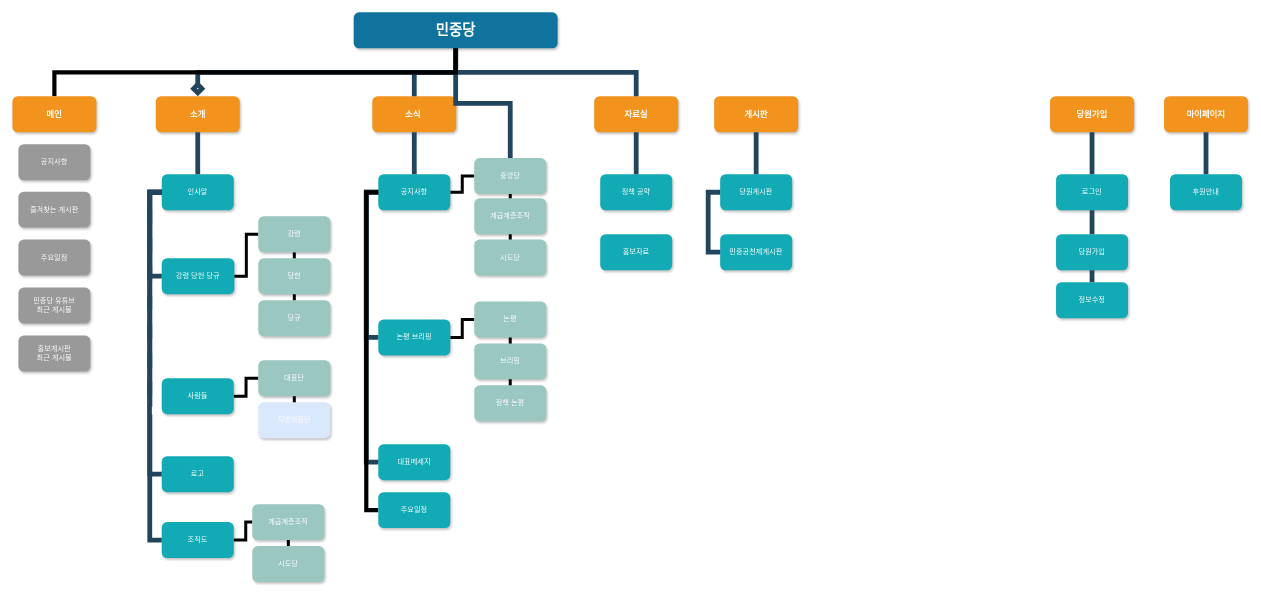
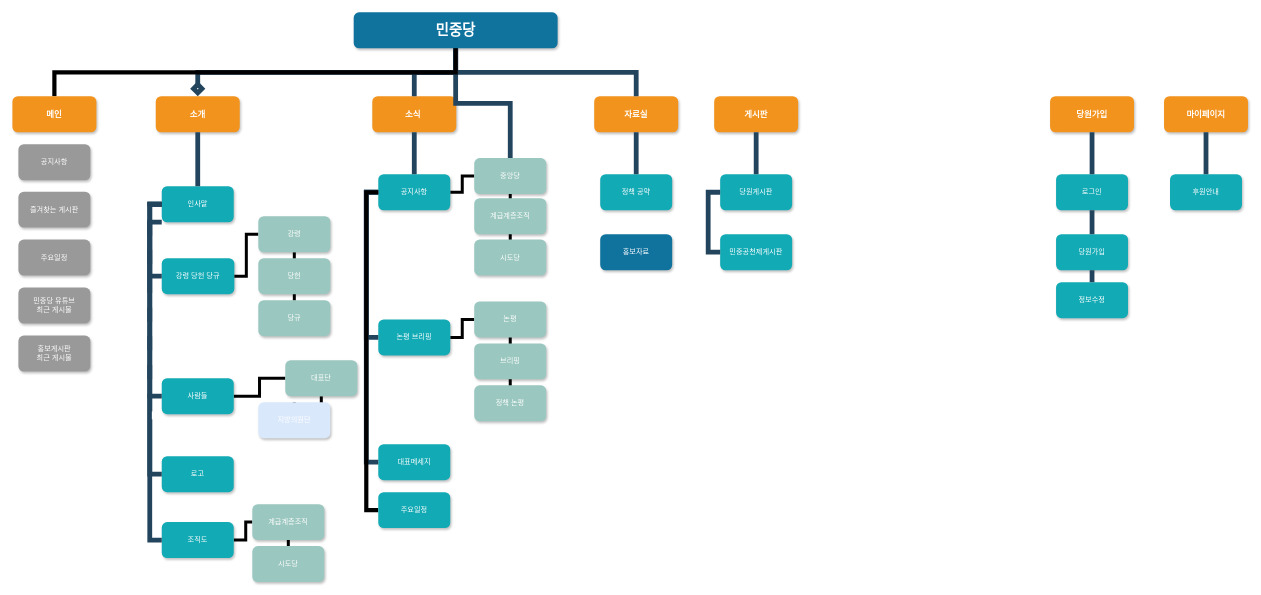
node "인사말": moved (198, 192) -> (198, 204)
node "홍보자료": fillcolor #12aab5 -> #10739e
node "대표단": moved (294, 378) -> (321, 378)
